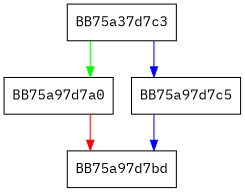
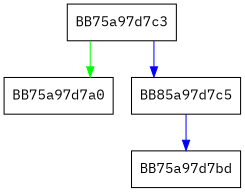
node "BB75a37d7c3": label "BB75a37d7c3" -> "BB75a97d7c3"
node "BB75a97d7c5": label "BB75a97d7c5" -> "BB85a97d7c5"
edge "BB75a97d7a0" -> "BB75a97d7bd": removed
